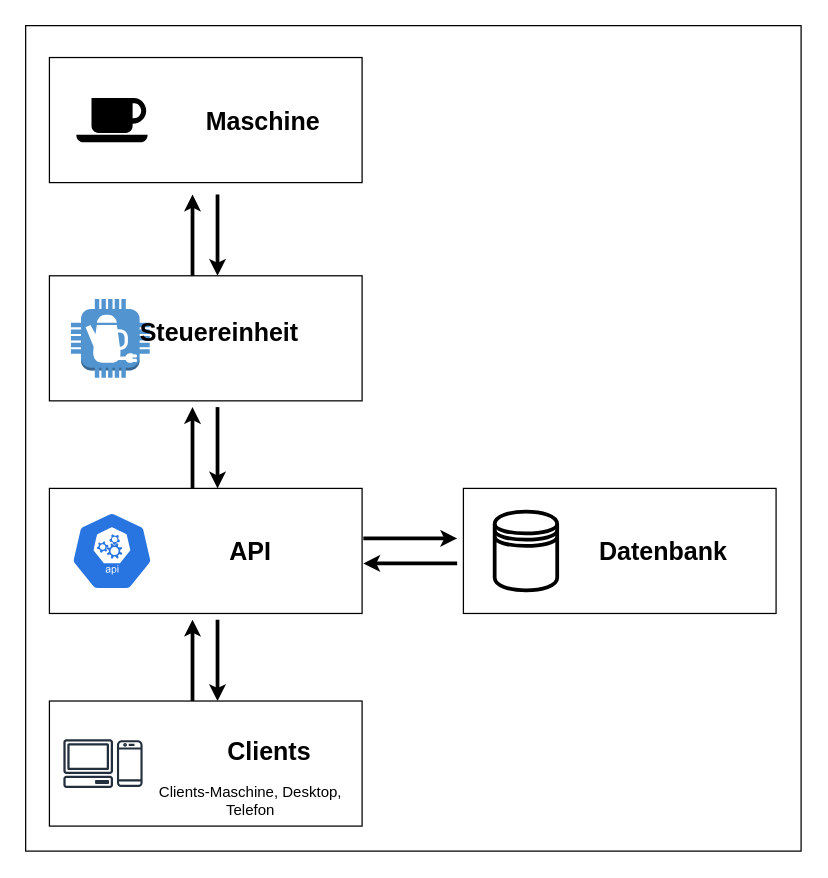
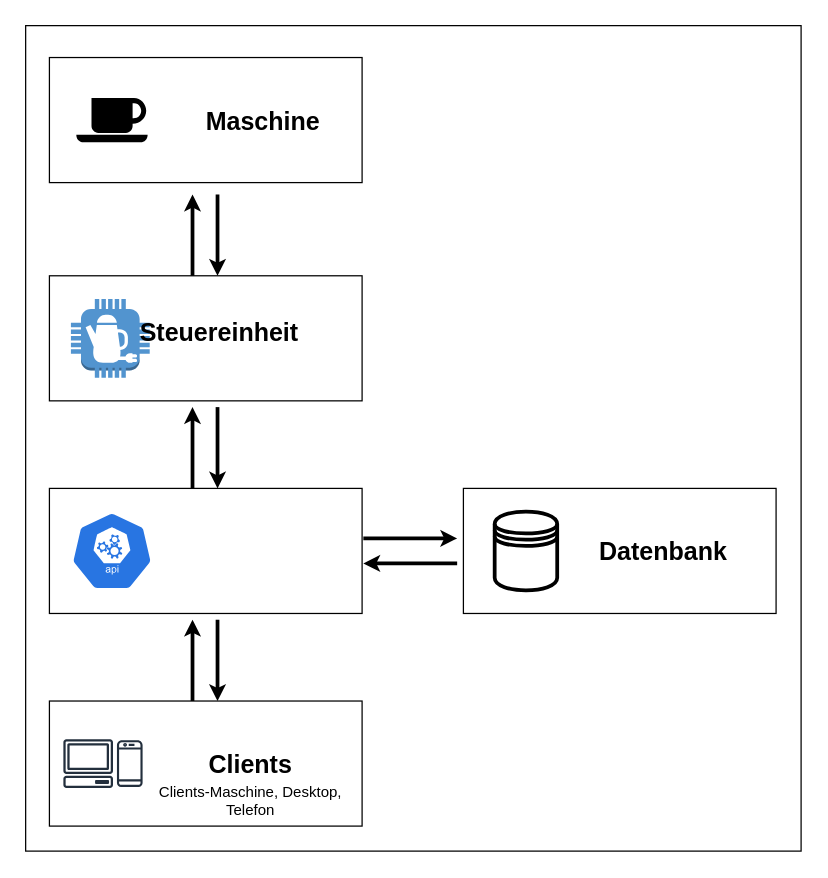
node "API": removed
node "Clients": moved (269, 751) -> (251, 763)
